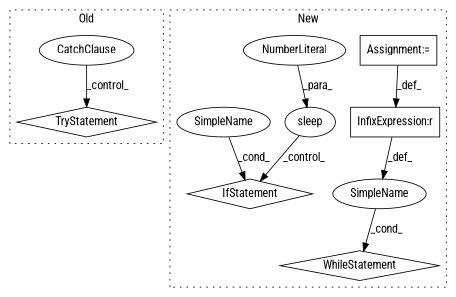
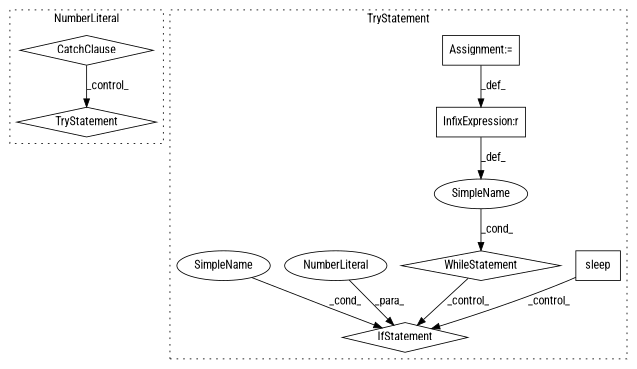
cluster "Old": label "Old" -> "NumberLiteral"
cluster "New": label "New" -> "TryStatement"
node "CatchClause": shape ellipse -> diamond
edge "NumberLiteral" -> "sleep": now "NumberLiteral" -> "IfStatement"
node "sleep": shape ellipse -> box
edge "WhileStatement" -> "IfStatement": added, label "_control_"
